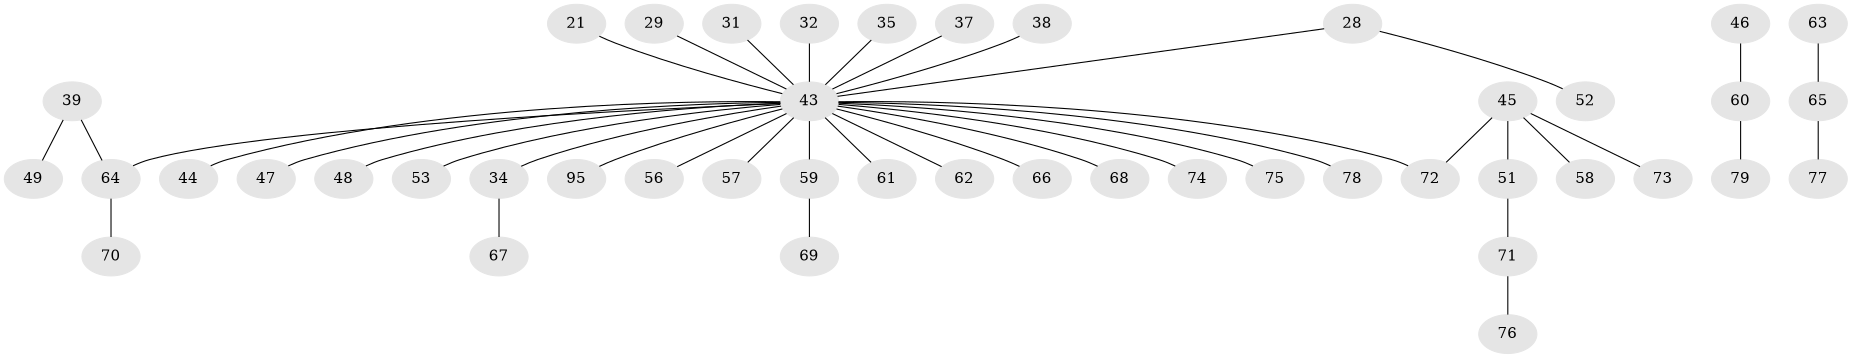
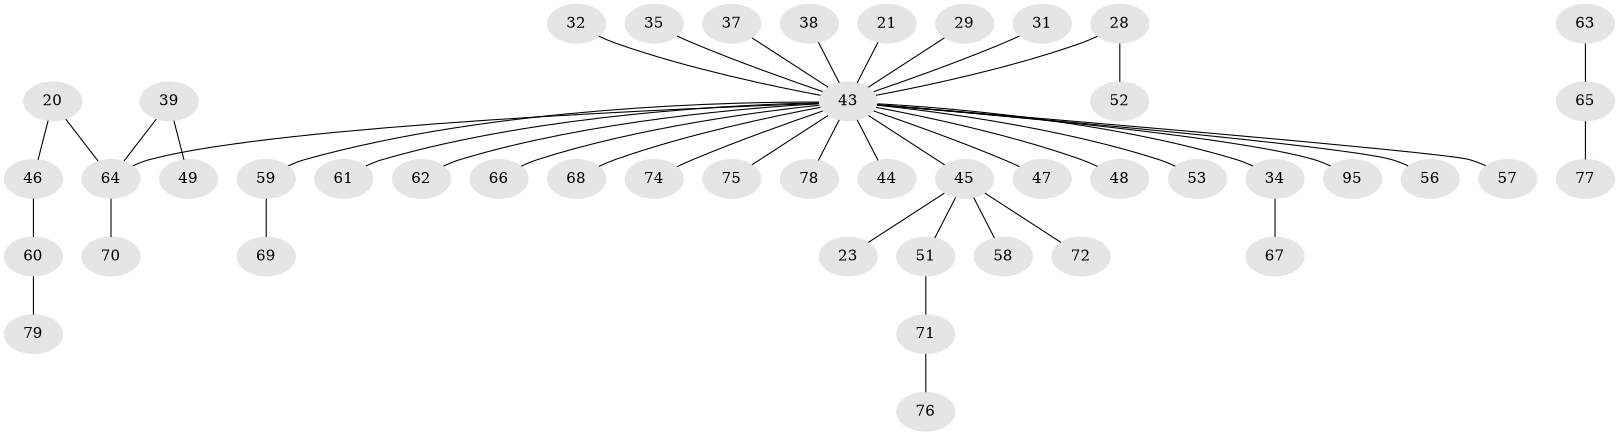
node "20": added
edge "43" -- "72": now "43" -- "45"
node "73": label "73" -> "23"
